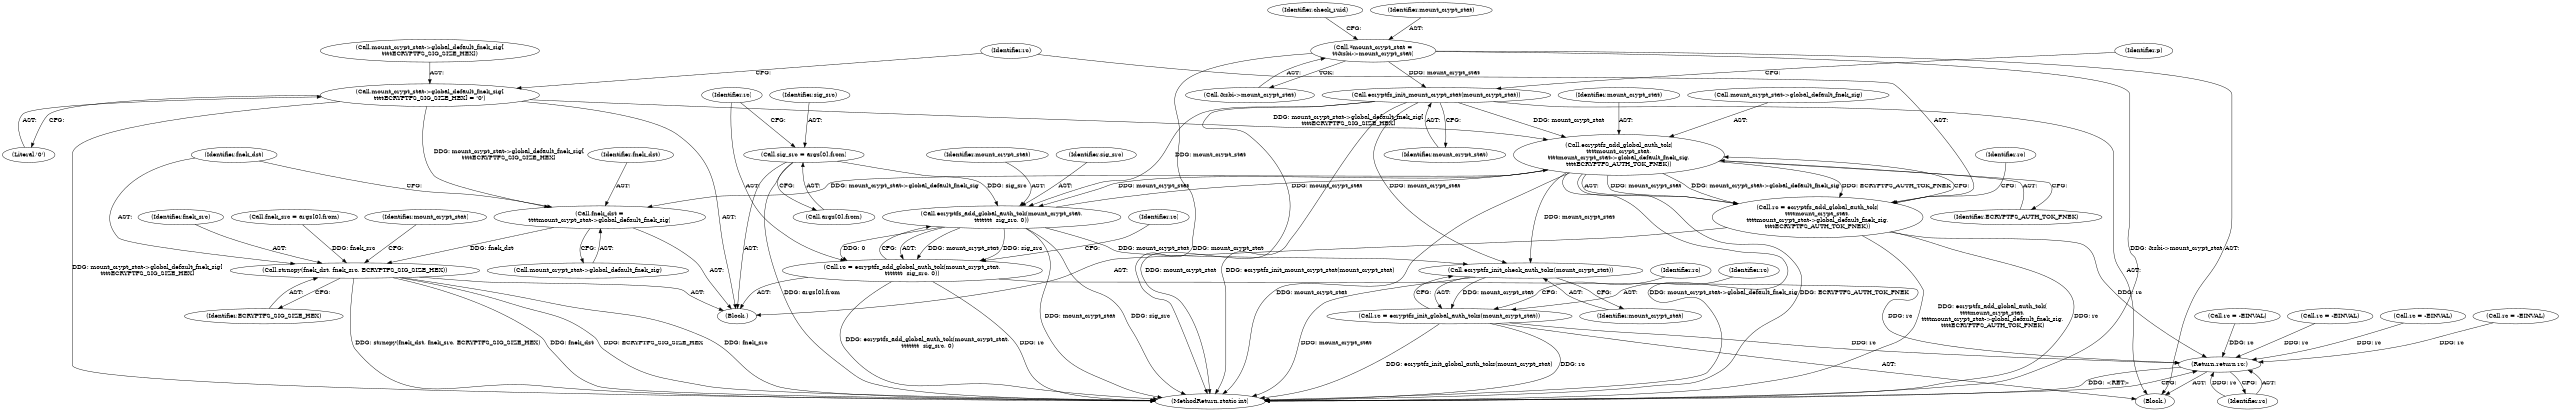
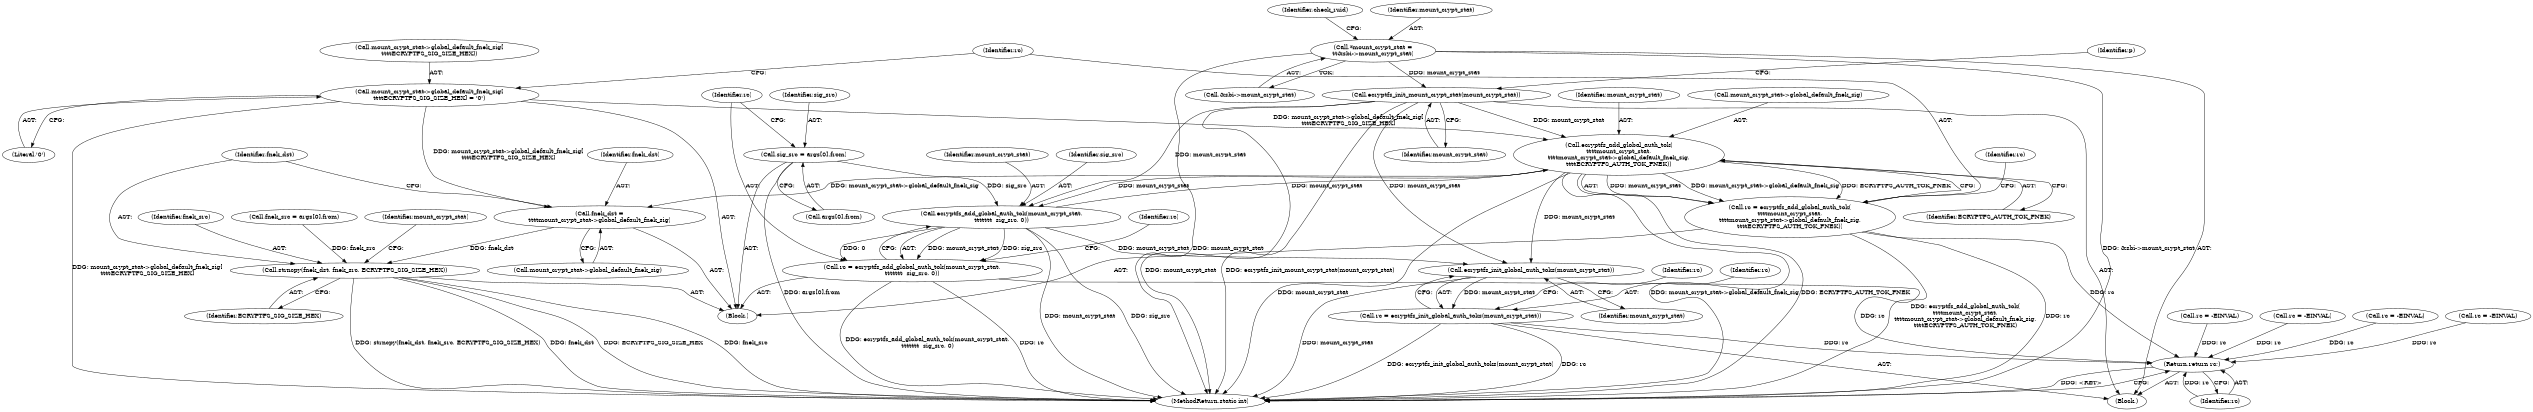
node "(Call,ecryptfs_init_check_auth_toks(mount_crypt_stat))": label "(Call,ecryptfs_init_check_auth_toks(mount_crypt_stat))" -> "(Call,ecryptfs_init_global_auth_toks(mount_crypt_stat))"
